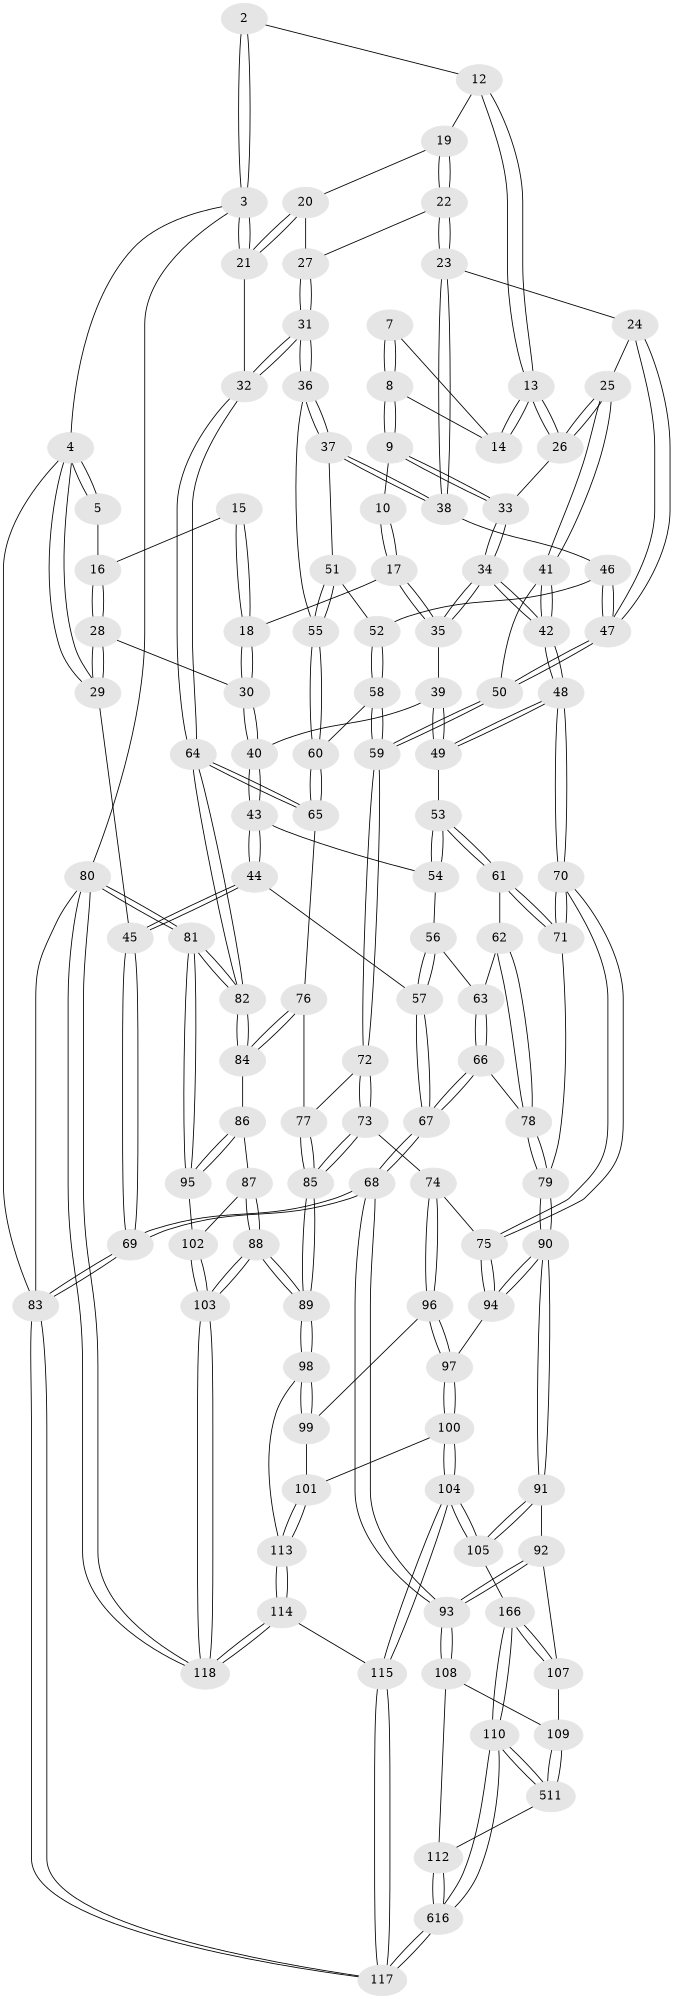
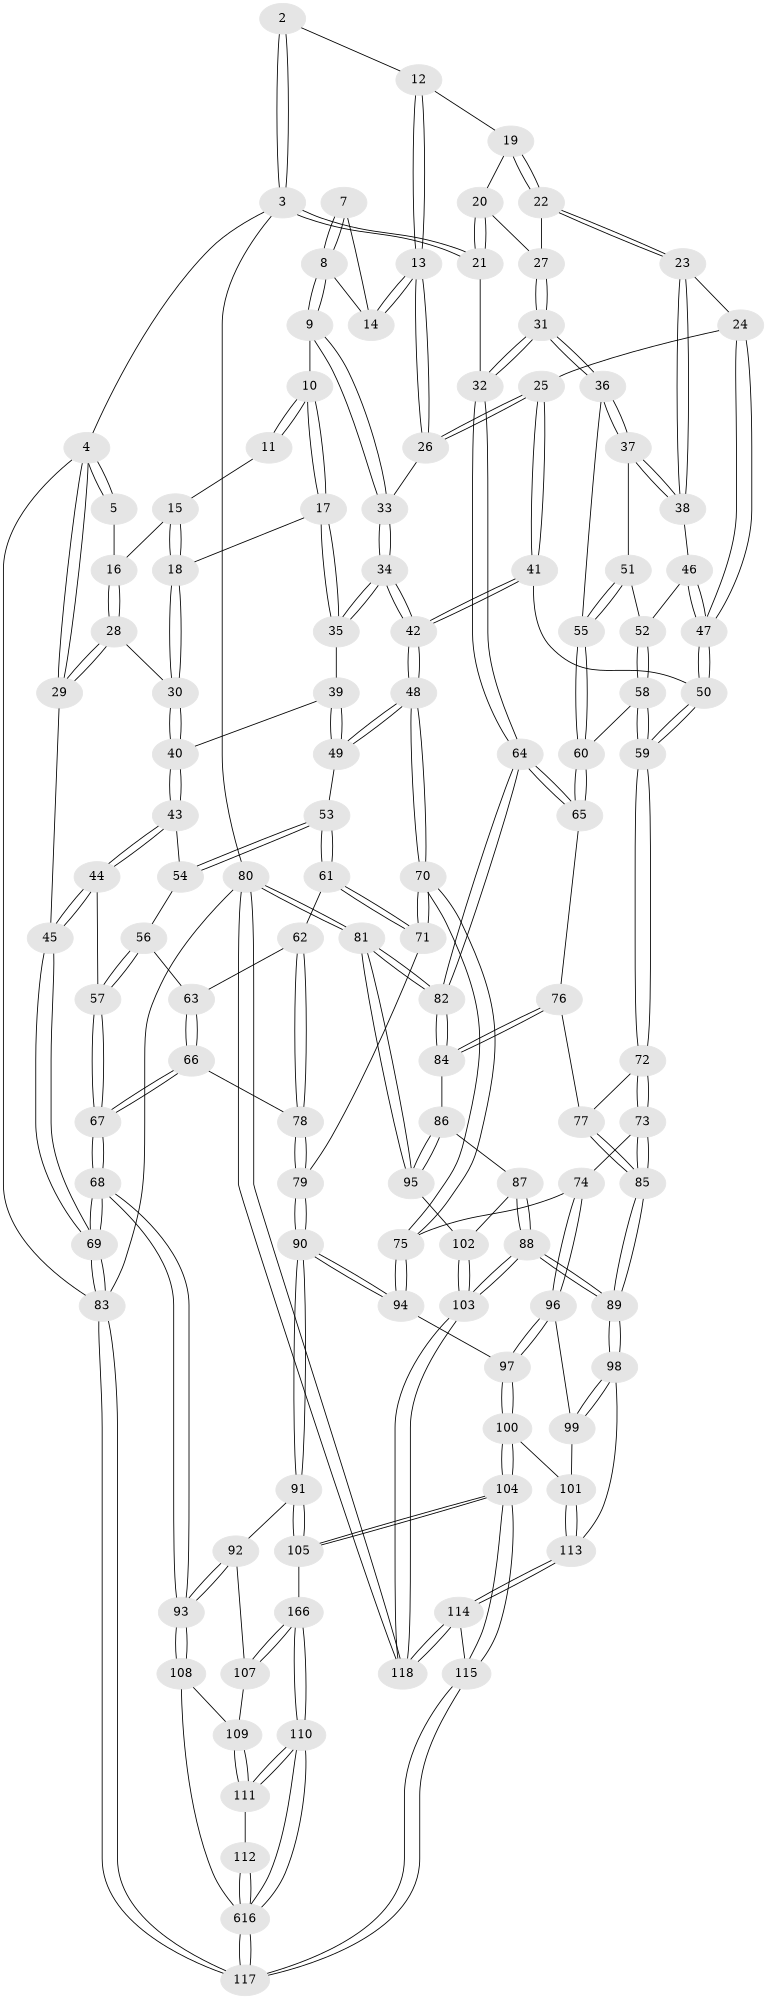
node "11": added
edge "108" -- "112": now "108" -- "616"
node "511": label "511" -> "111"
